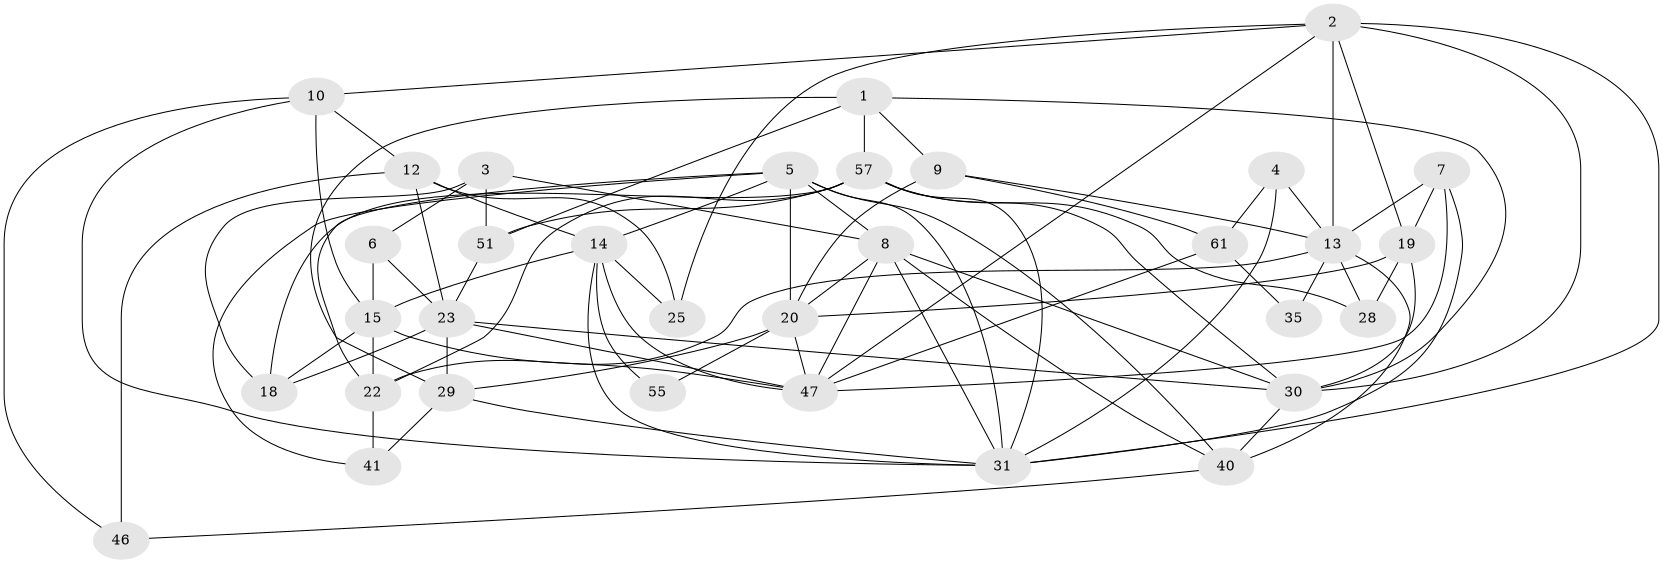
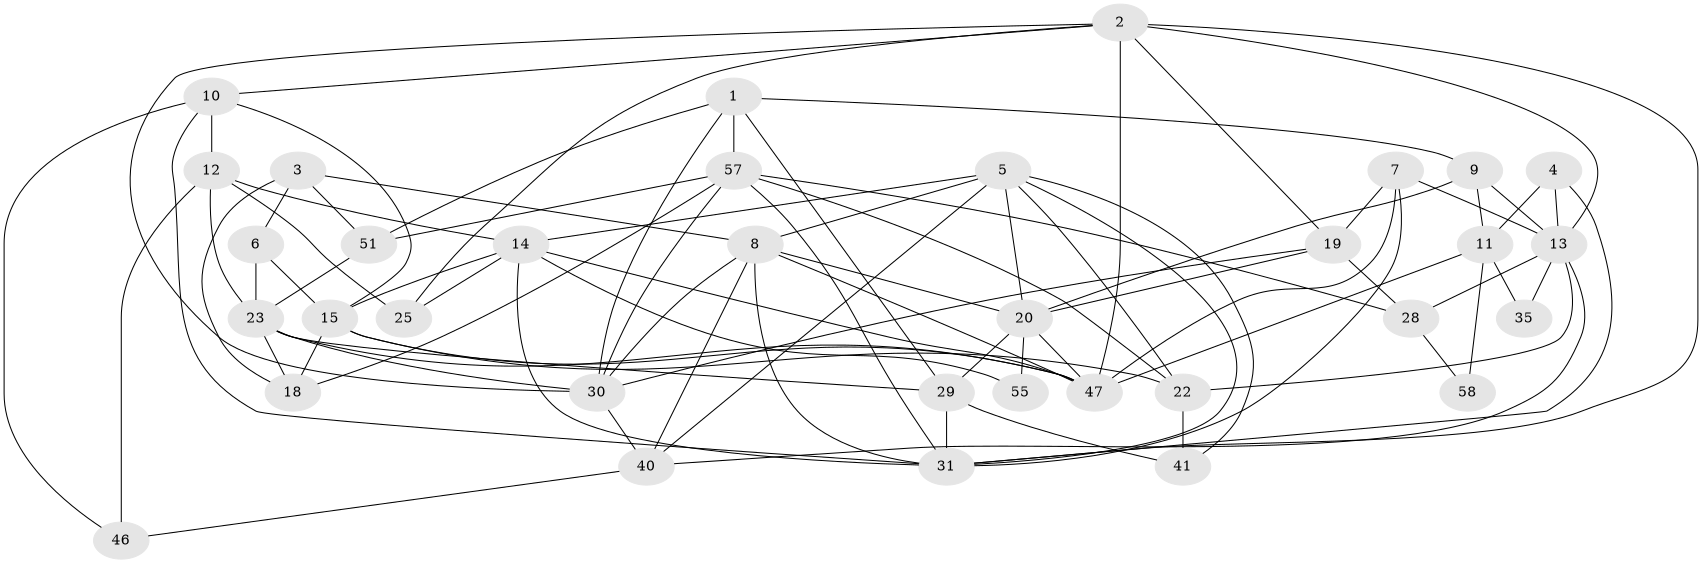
node "61": label "61" -> "11"
node "58": added
